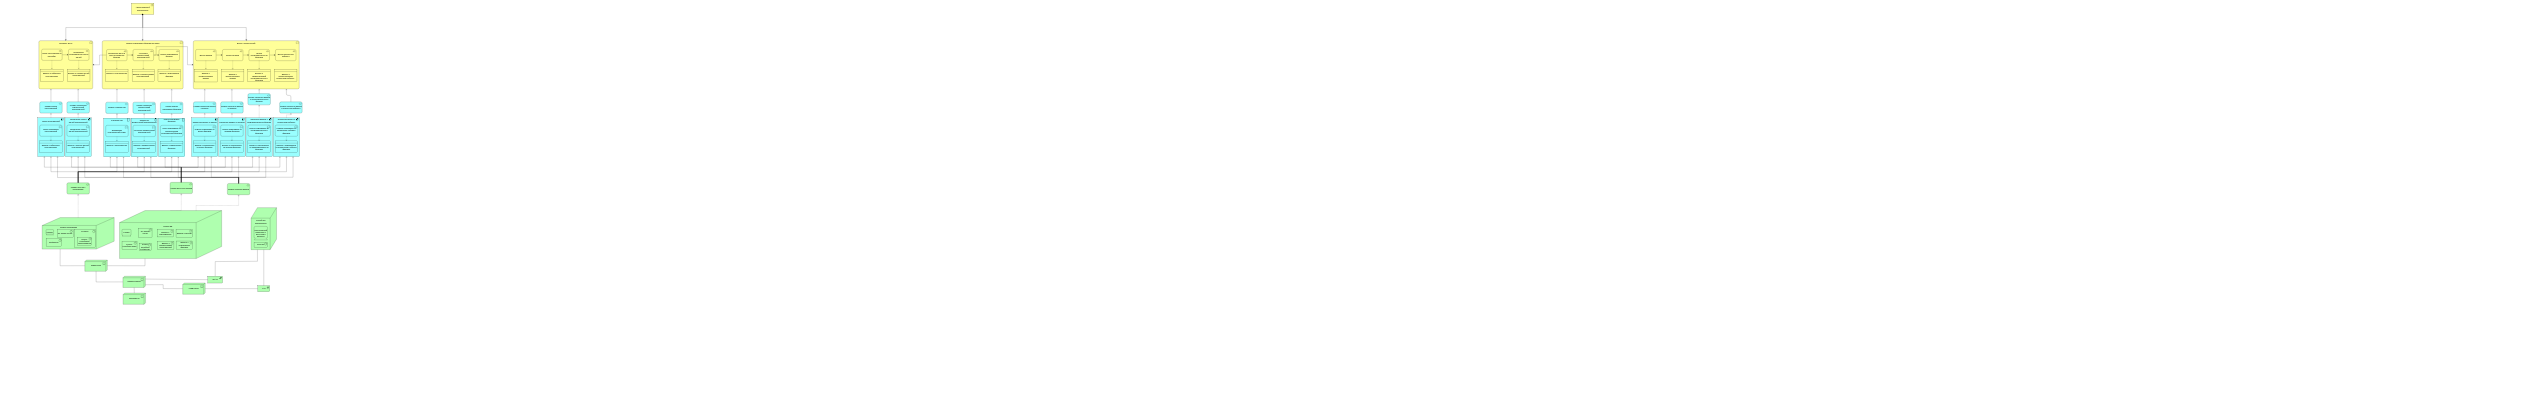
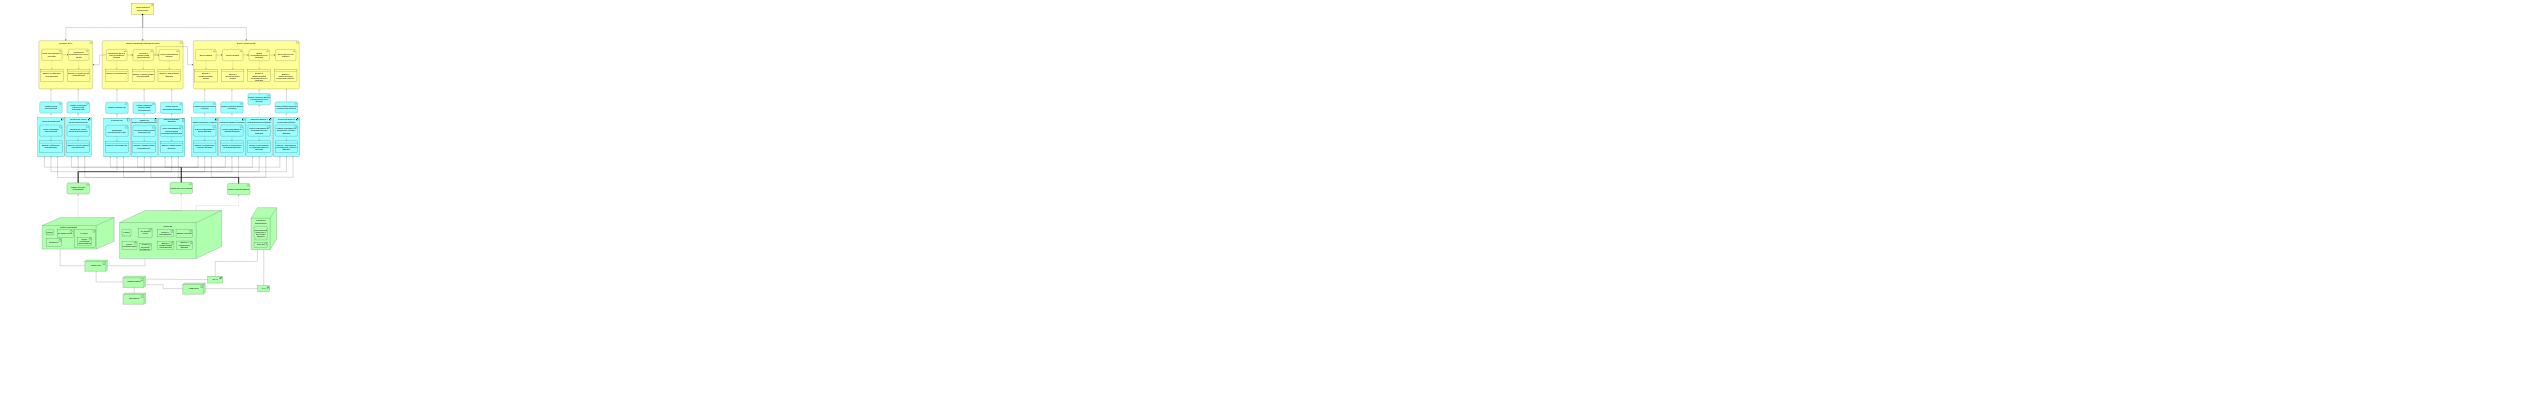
node "Сервис обработки данных о возрастном рейтинге": moved (291, 107) -> (286, 107)
node "Proxmox": moved (85, 232) -> (84, 233)
